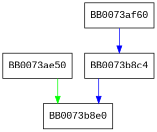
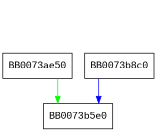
node "BB0073af60": removed
node "BB0073b8c4": label "BB0073b8c4" -> "BB0073b8c0"
node "BB0073b8e0": label "BB0073b8e0" -> "BB0073b5e0"
